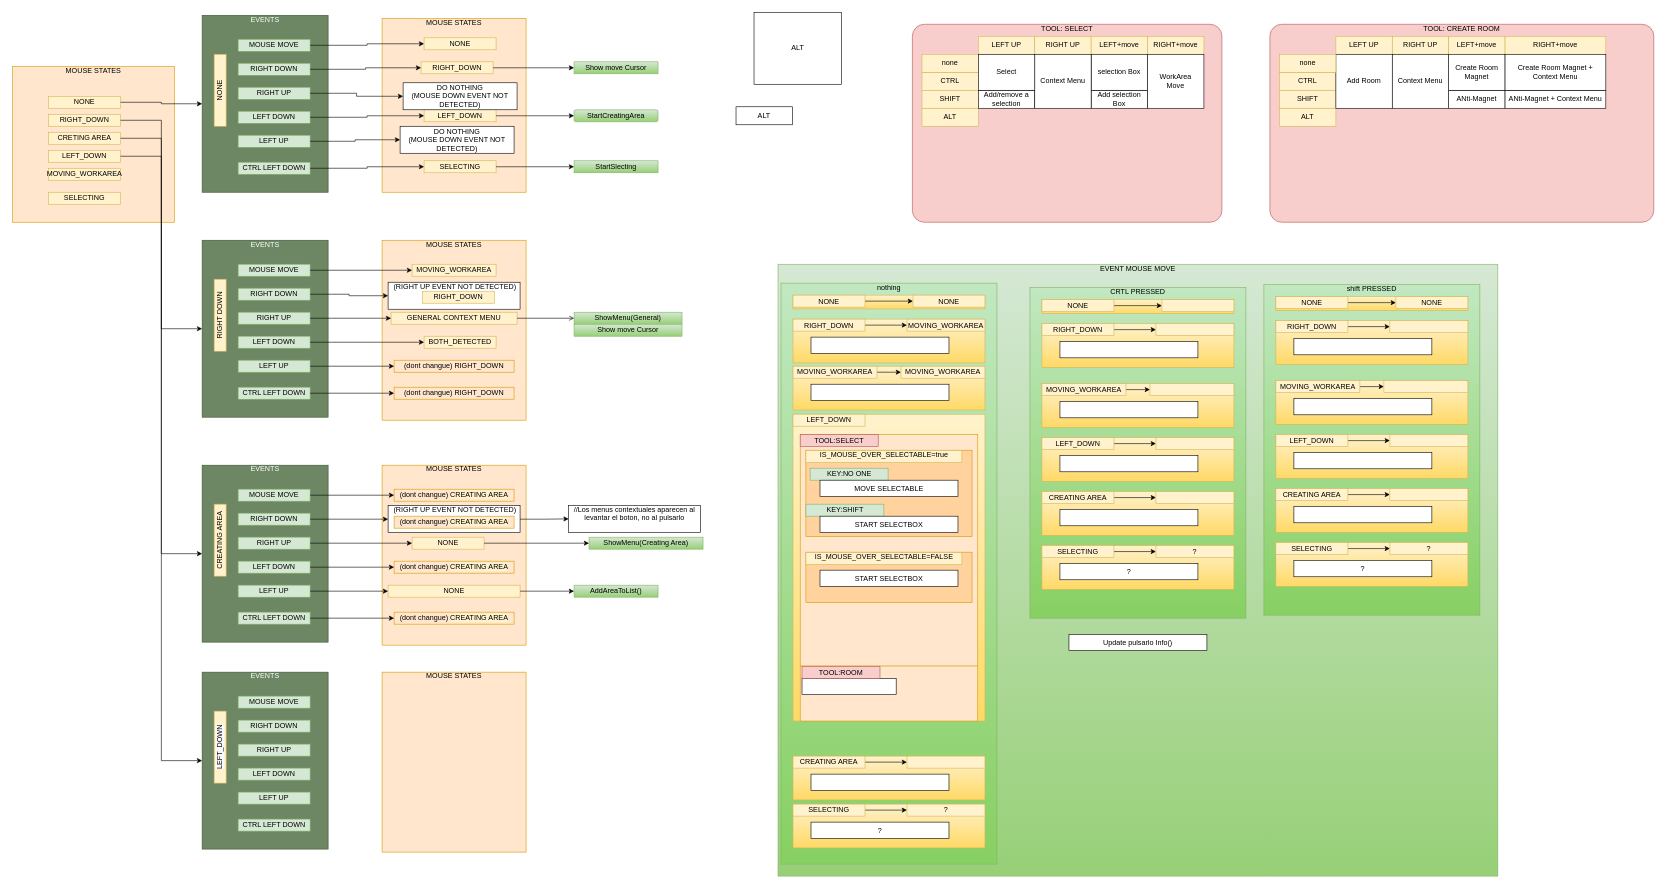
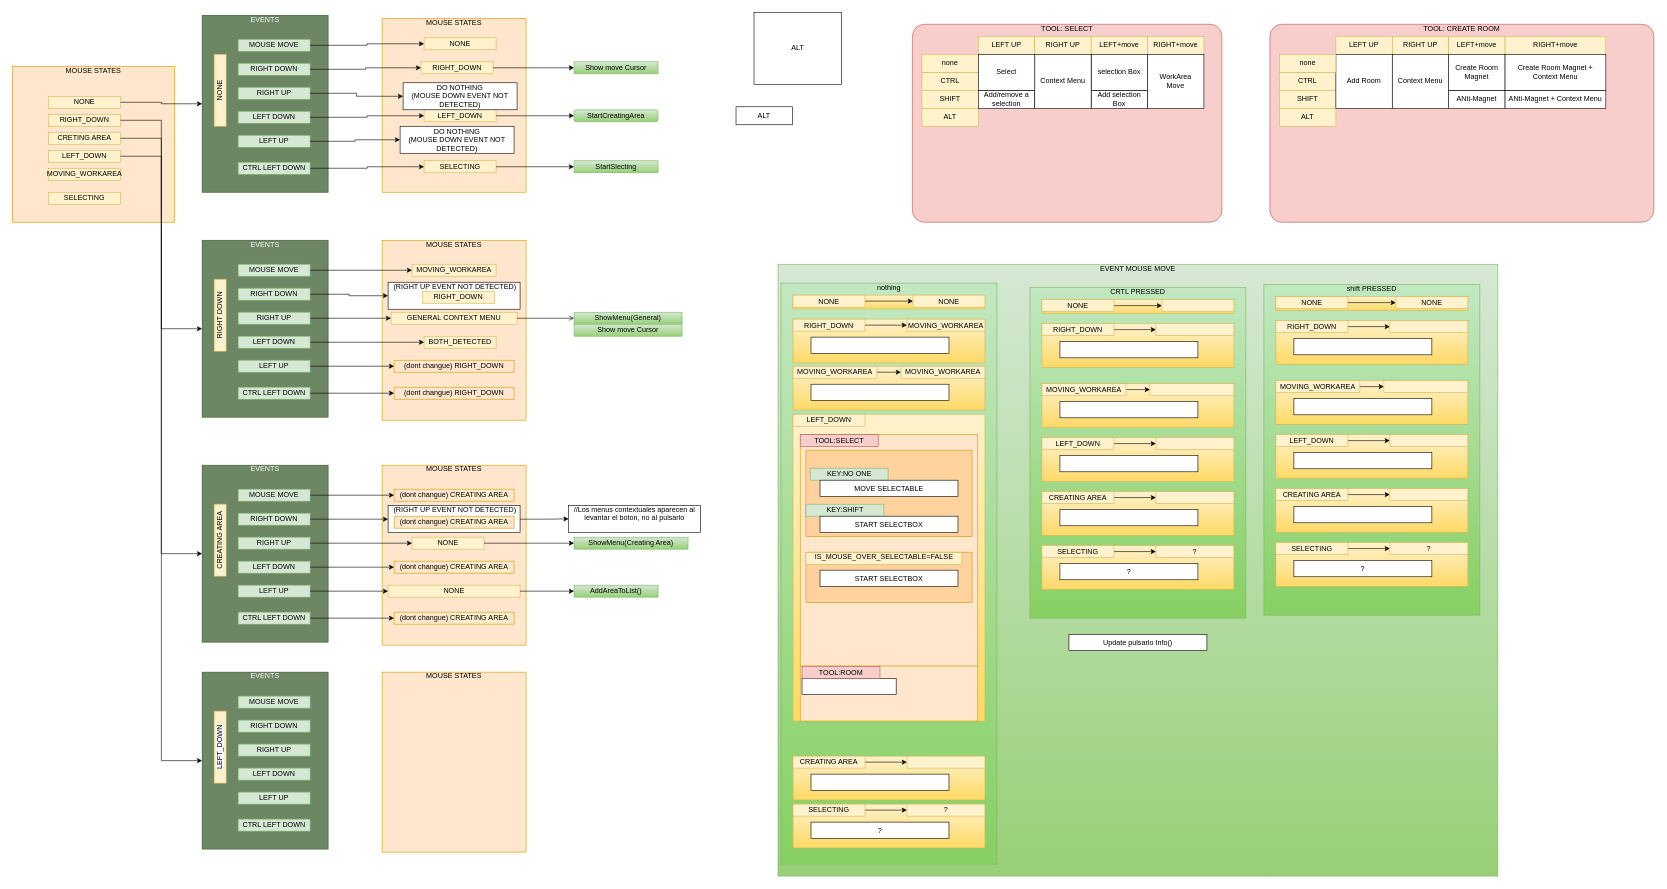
node "IS_MOUSE_OVER_SELECTABLE=true": removed
node "ShowMenu(Creating Area)": moved (646, 543) -> (631, 543)
